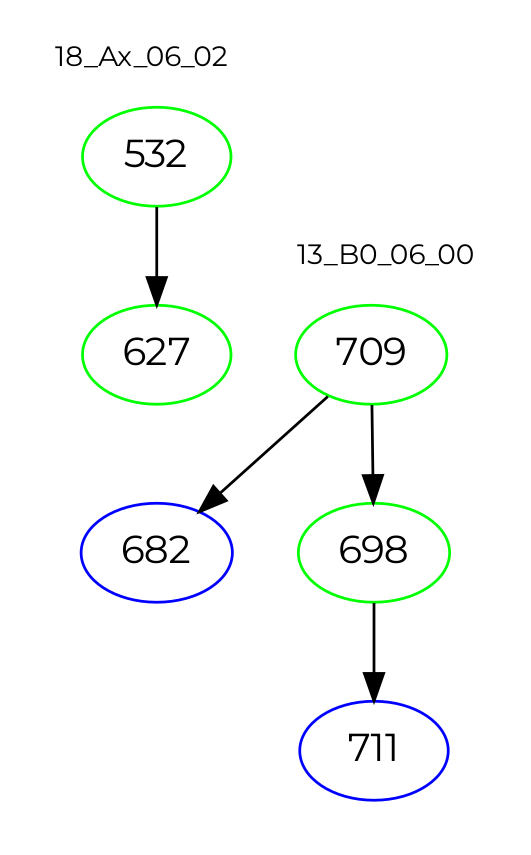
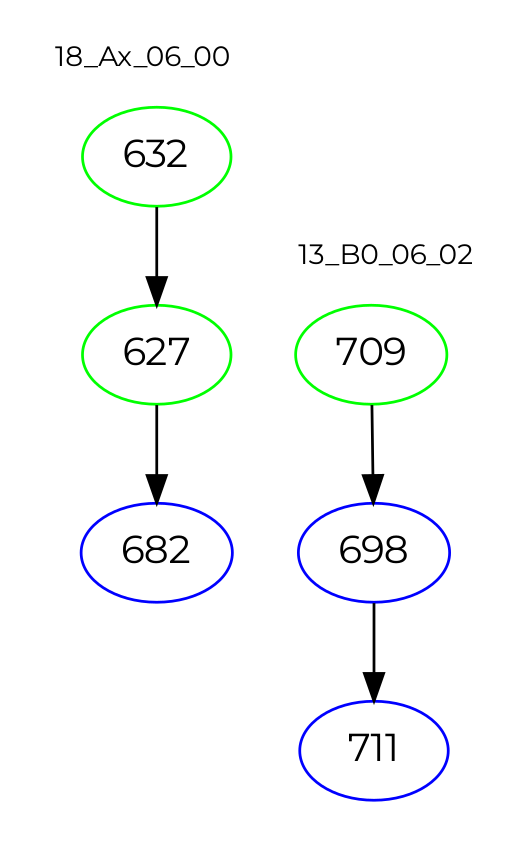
cluster "18_Ax_06_02": label "18_Ax_06_02" -> "18_Ax_06_00"
node "532": label "532" -> "632"
cluster "13_B0_06_00": label "13_B0_06_00" -> "13_B0_06_02"
edge "709" -> "682": now "627" -> "682"
node "698": color green -> blue
